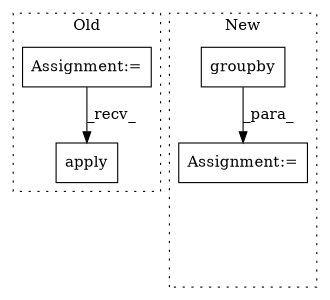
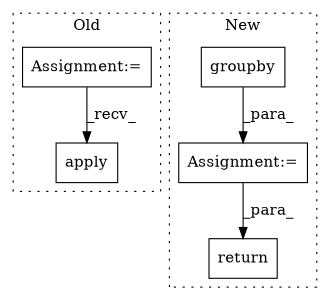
node "return": added
